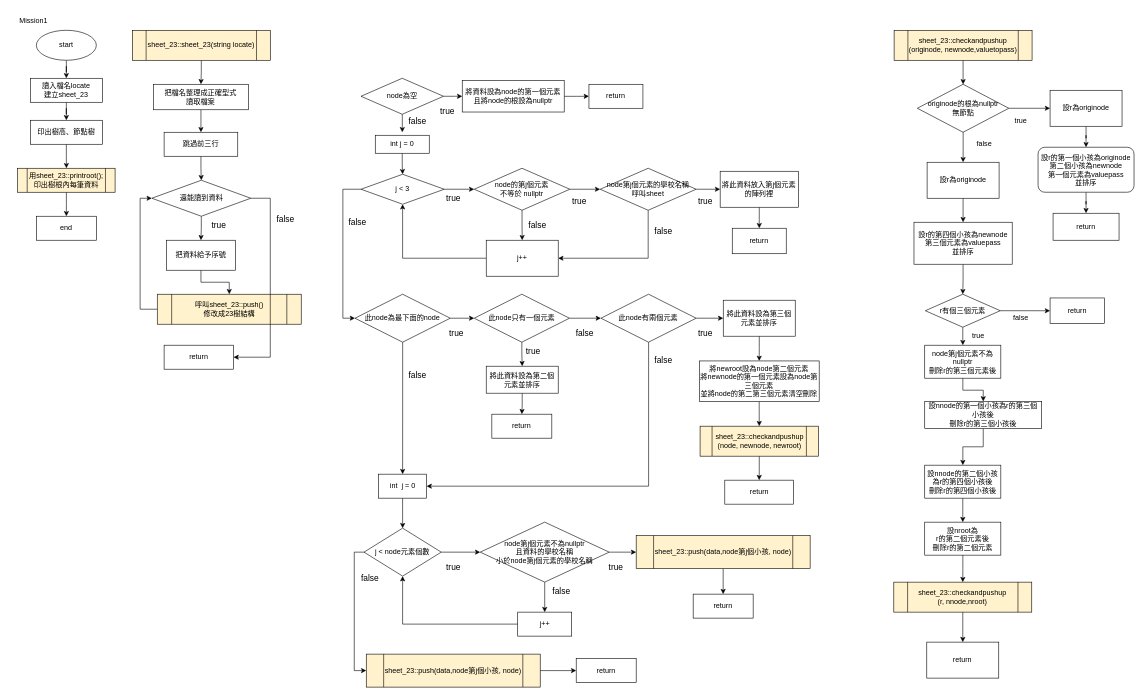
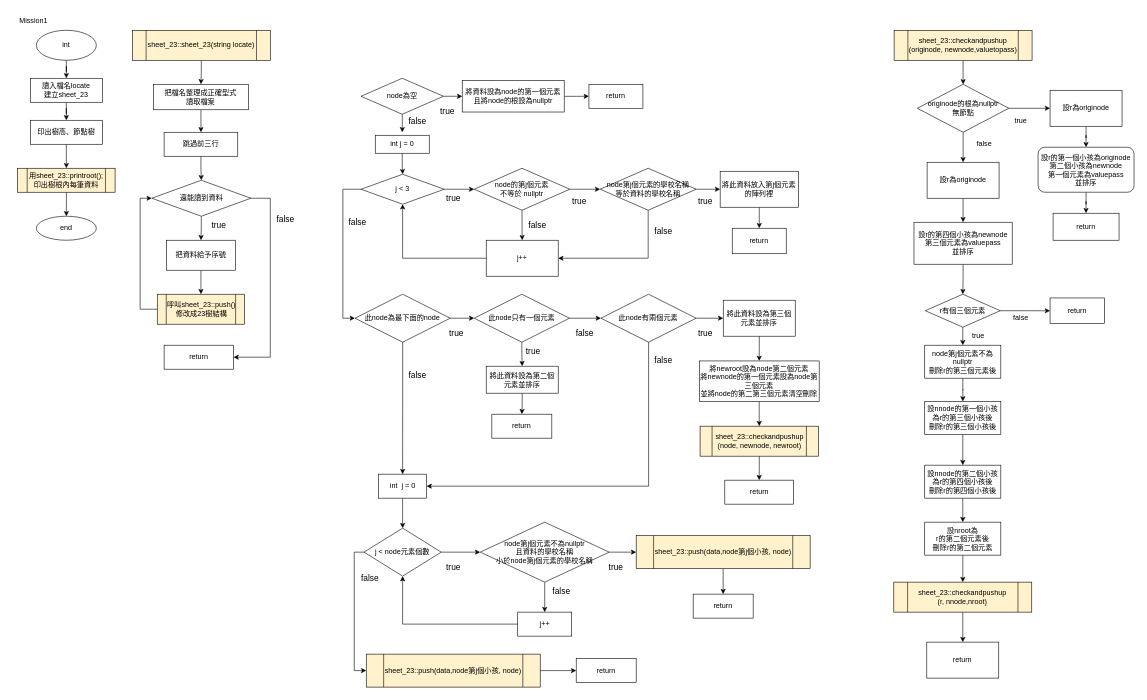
node "start": label "start" -> "int"
node "node第j個元素的學校名稱 呼叫sheet": label "node第j個元素的學校名稱 呼叫sheet" -> "node第j個元素的學校名稱 等於資料的學校名稱"
node "end": shape rectangle -> ellipse
node "呼叫sheet_23::push() 修改成23樹結構": size 144x30 -> 87x30
node "設nnode的第一個小孩為r的第三個小孩後 刪除r的第三個小孩後": size 117x27 -> 76x33
